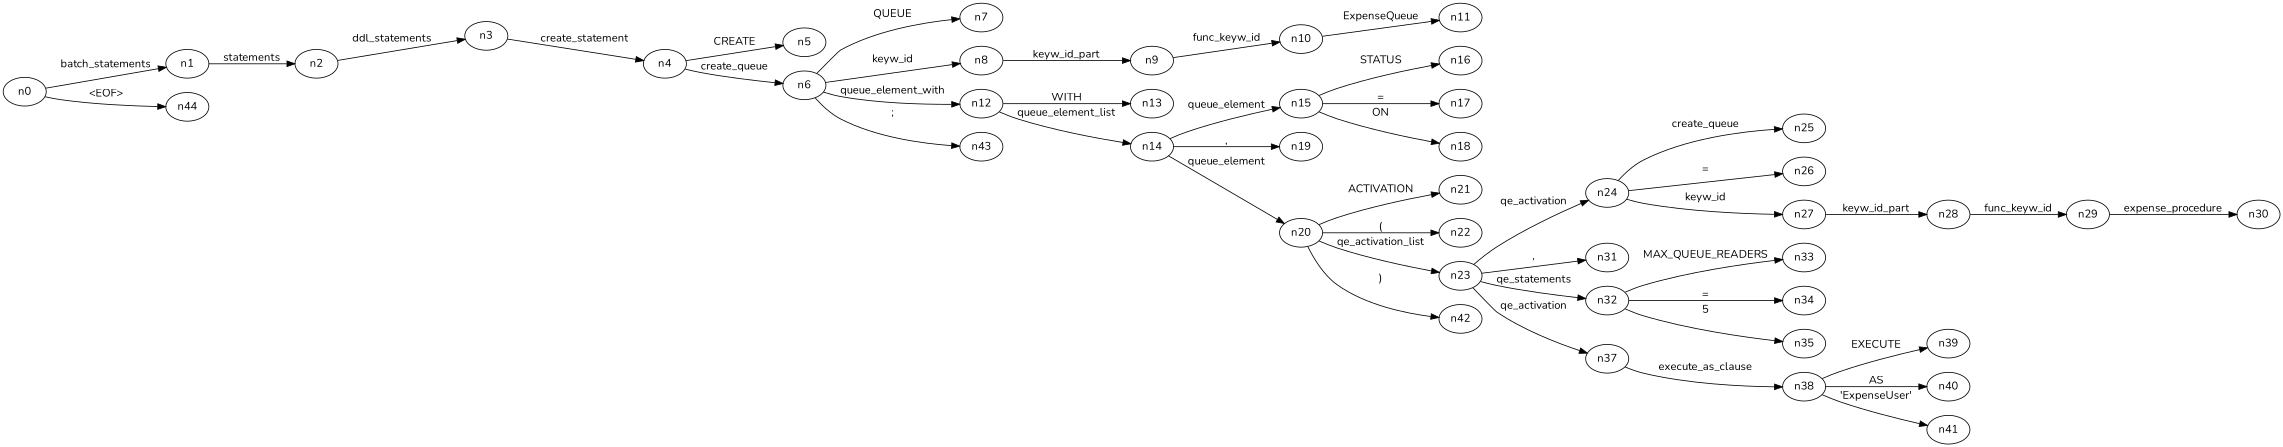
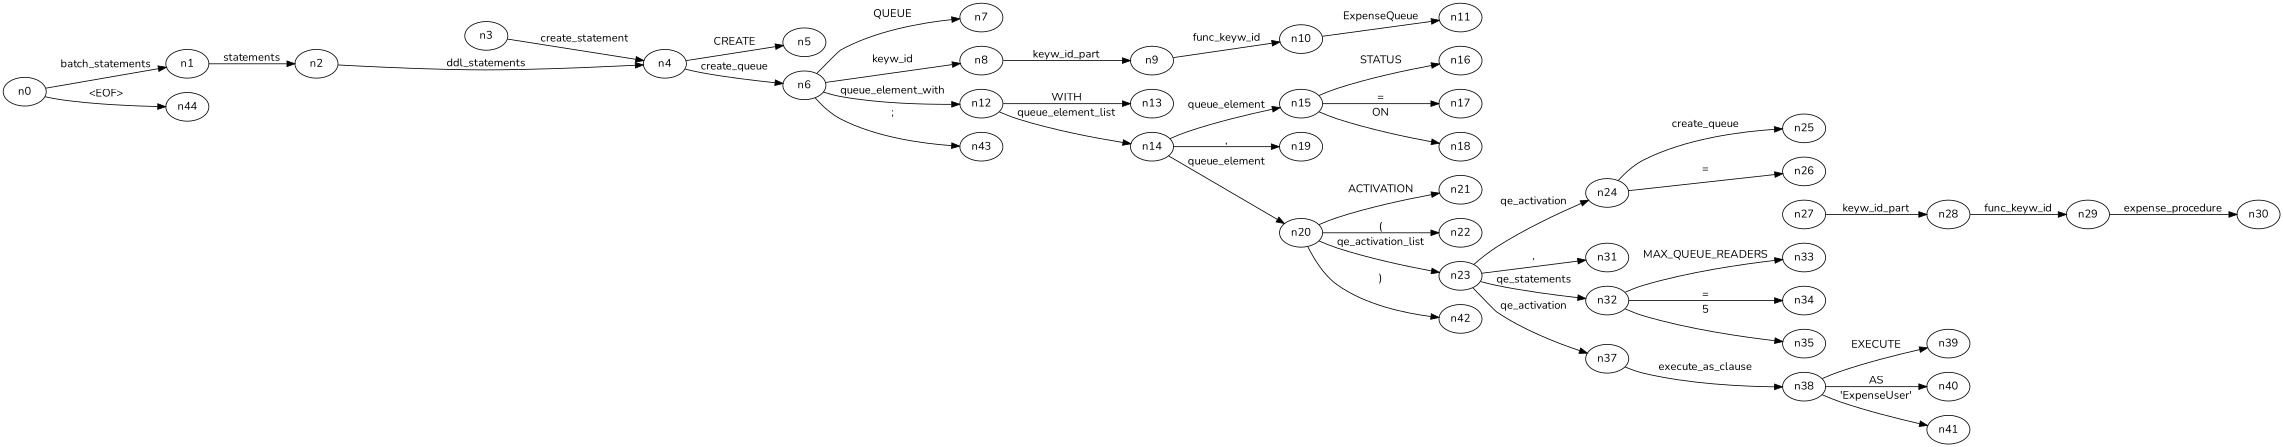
edge "n2" -> "n3": now "n2" -> "n4"
edge "n24" -> "n27": removed, label "keyw_id"
